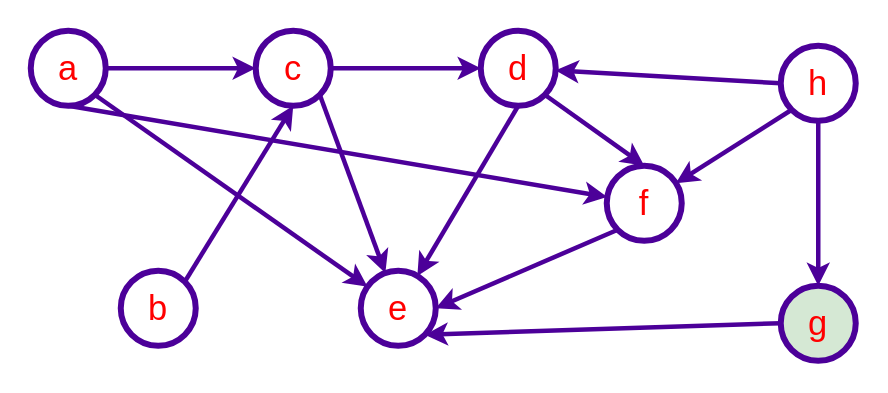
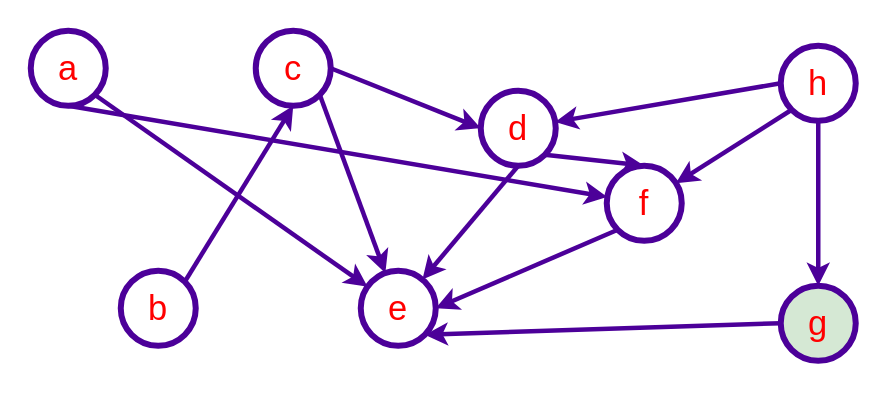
edge "a" -> "c": removed
node "d": moved (518, 68) -> (518, 128)
